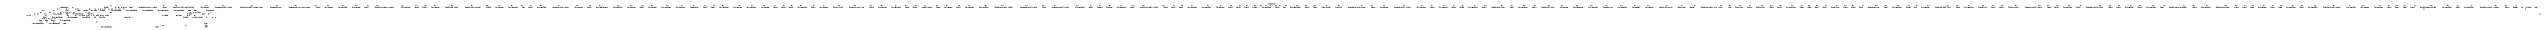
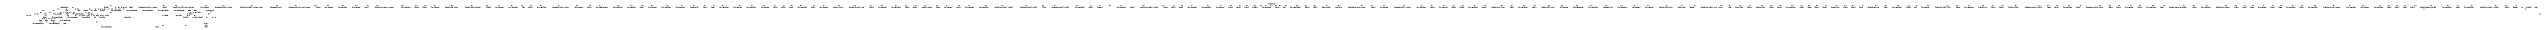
node "(Call,IS_PUSH_MODE(f))": removed
edge "(Call,f->sample_rate = get32(f))" -> "(MethodReturn,static int)": removed, label "DDG: get32(f)"
